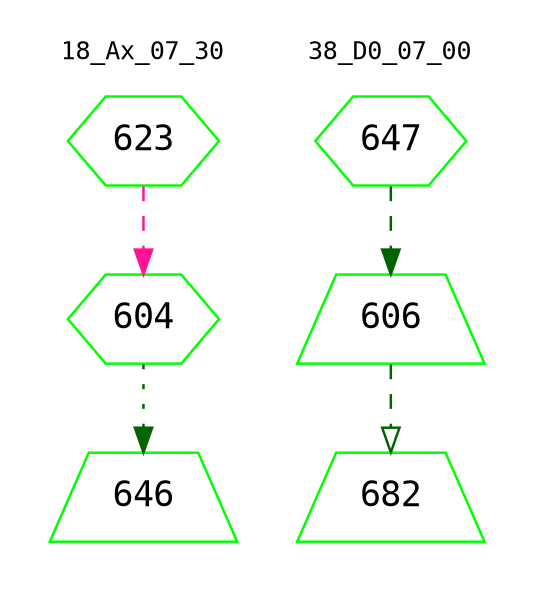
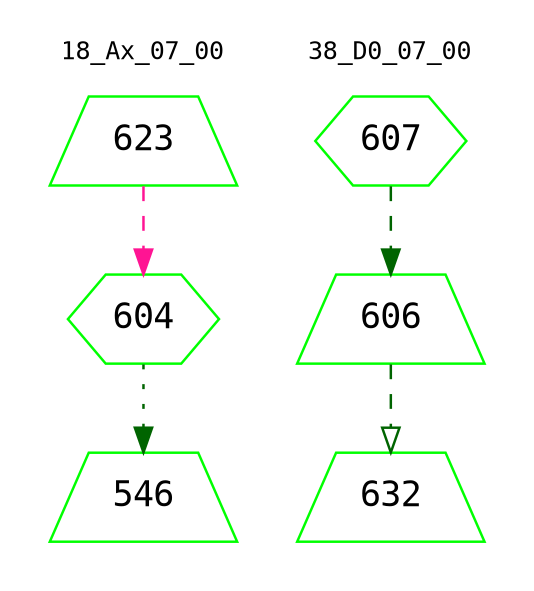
cluster "18_Ax_07_30": label "18_Ax_07_30" -> "18_Ax_07_00"
node "623": shape hexagon -> trapezium
node "647": label "647" -> "607"
node "646": label "646" -> "546"
node "682": label "682" -> "632"
